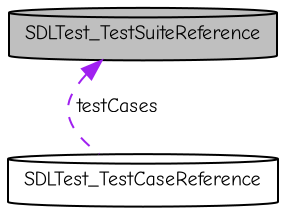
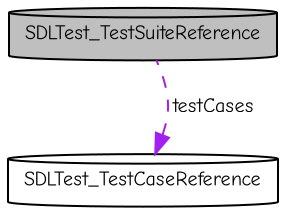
edge "SDLTest_TestCaseReference" -> "SDLTest_TestSuiteReference": reversed
